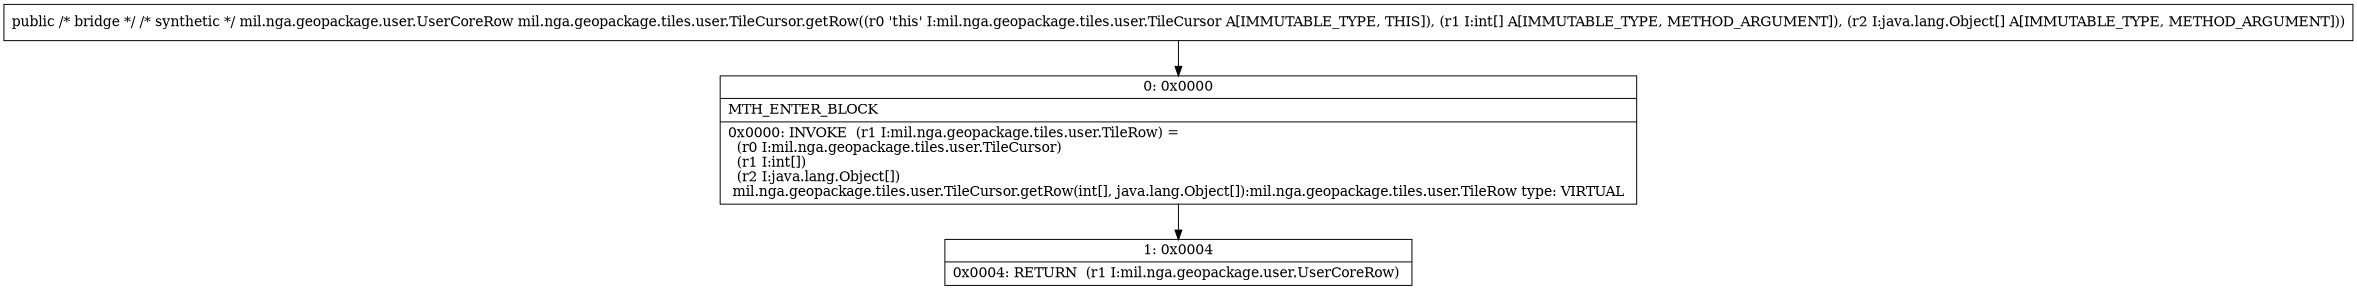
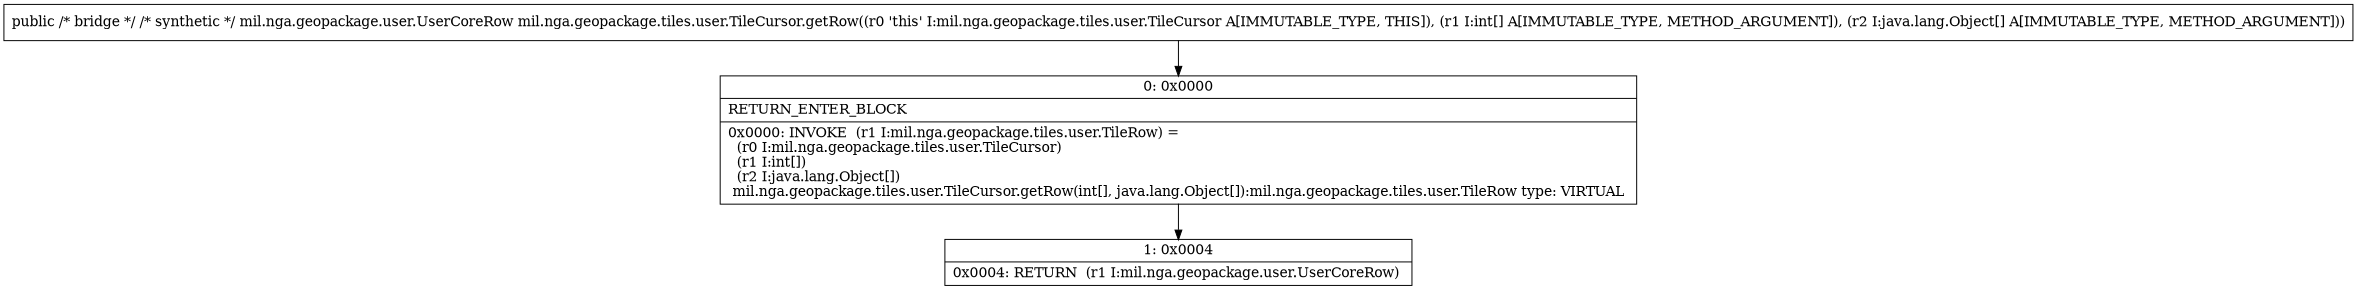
node "0: 0x0000": text "MTH_ENTER_BLOCK" -> "RETURN_ENTER_BLOCK"
